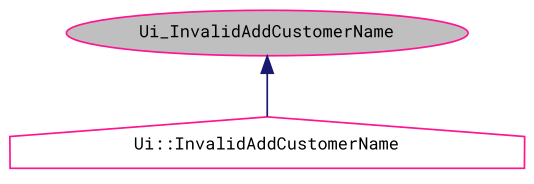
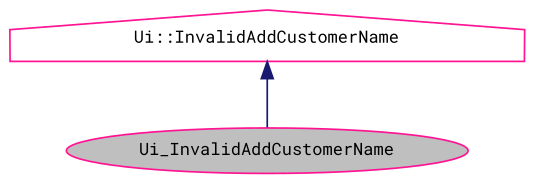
edge "Ui::InvalidAddCustomerName" -> "Ui_InvalidAddCustomerName": reversed
